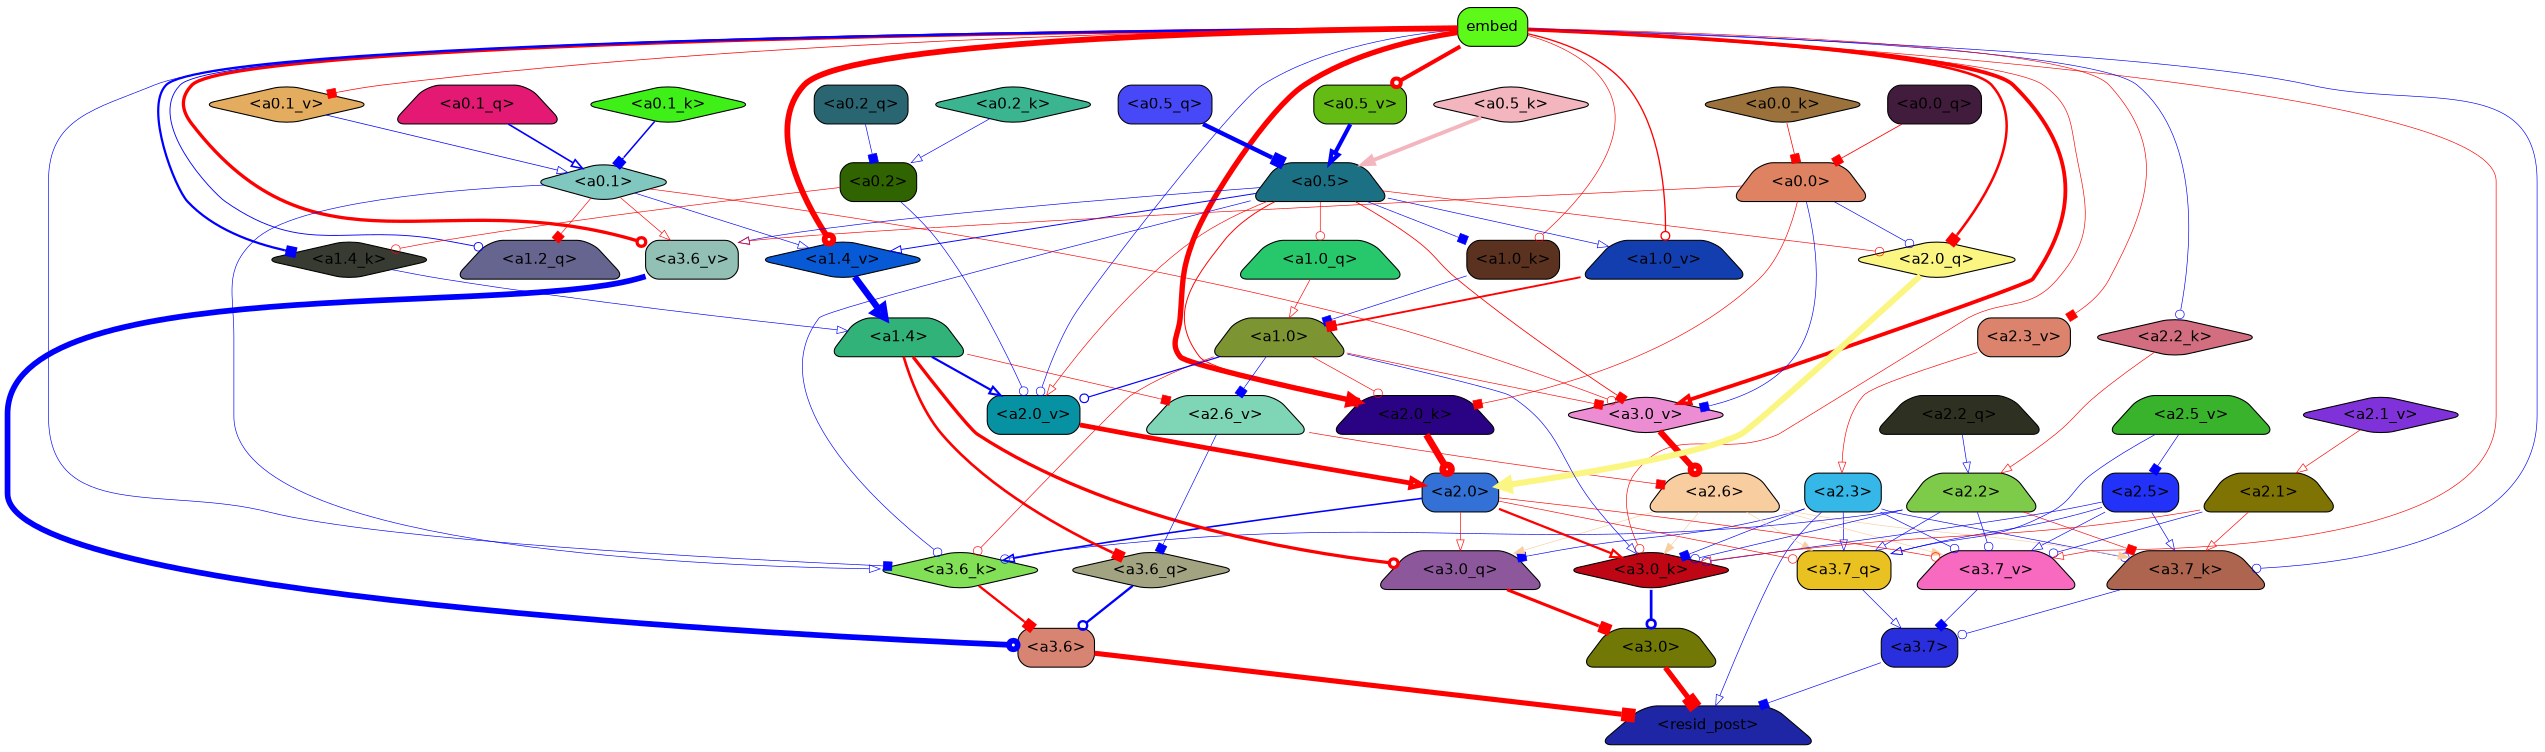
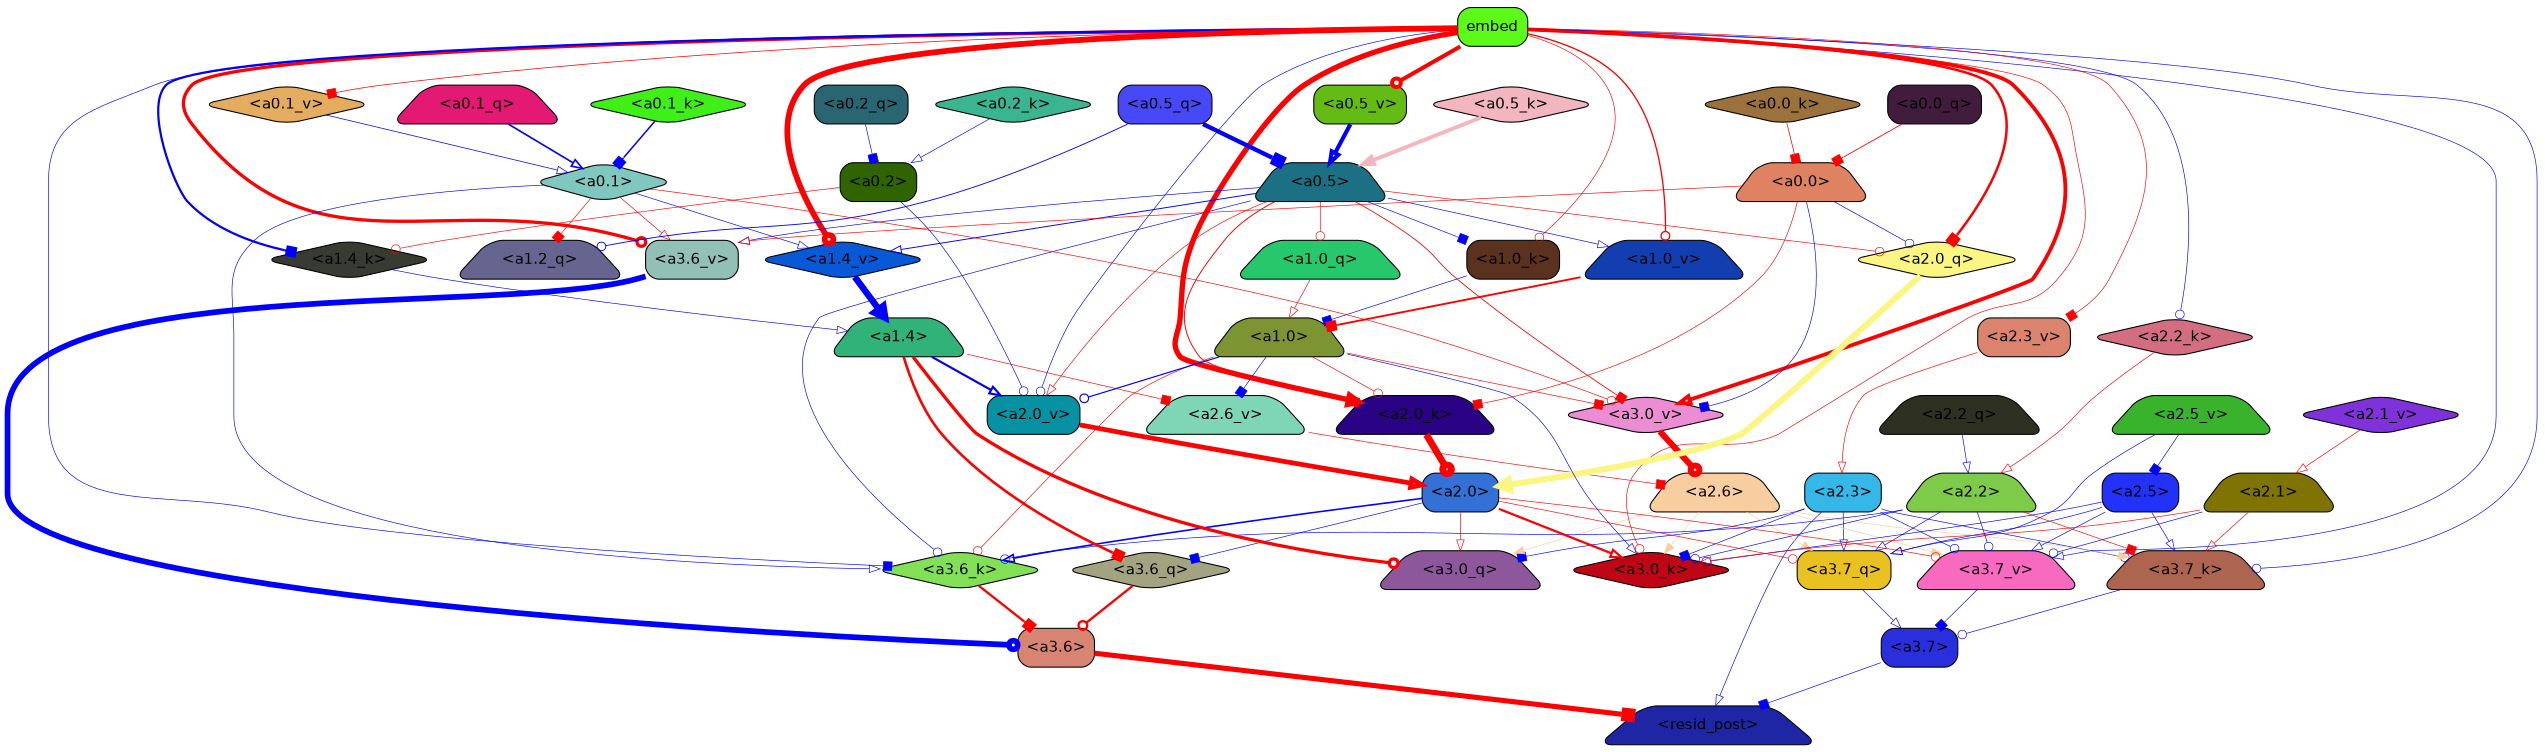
edge "embed" -> "<a1.2_q>": now "<a0.5_q>" -> "<a1.2_q>"
edge "embed" -> "<a3.7_v>": color red -> blue
edge "<a2.6_v>" -> "<a3.6_q>": now "<a2.0>" -> "<a3.6_q>"
edge "<a3.6_q>" -> "<a3.6>": color blue -> red
node "<a3.0>": removed
